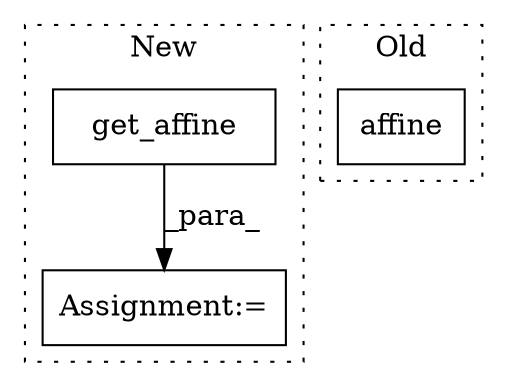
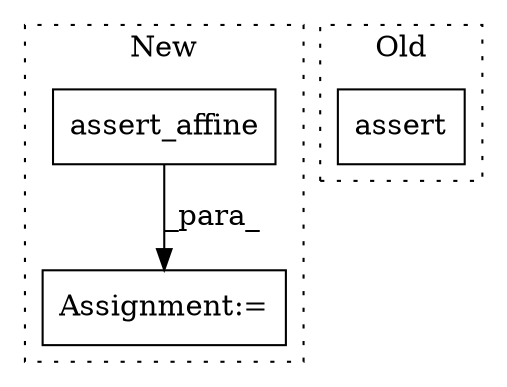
node "get_affine": label "get_affine" -> "assert_affine"
node "affine": label "affine" -> "assert"
